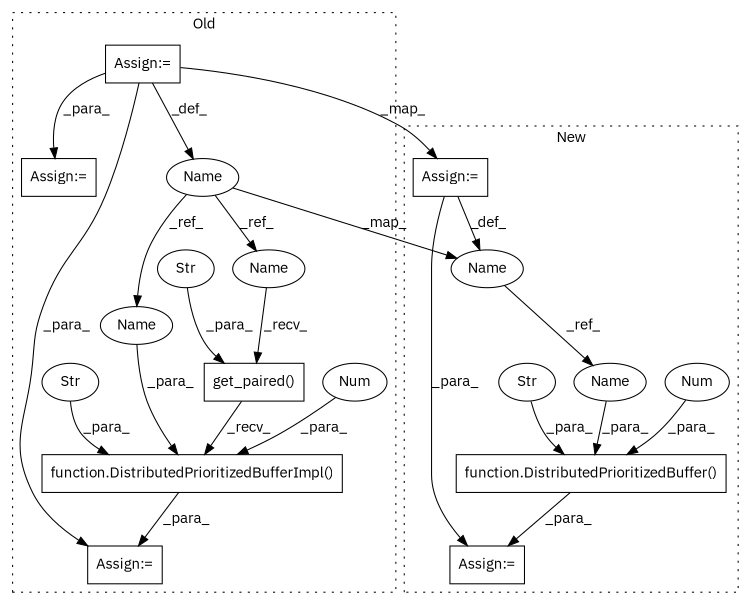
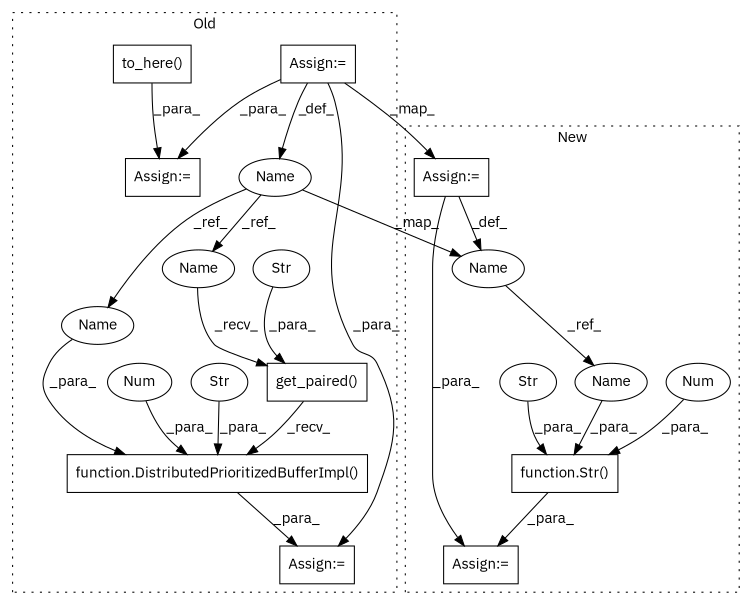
node "to_here()": added
node "function.DistributedPrioritizedBuffer()": label "function.DistributedPrioritizedBuffer()" -> "function.Str()"
